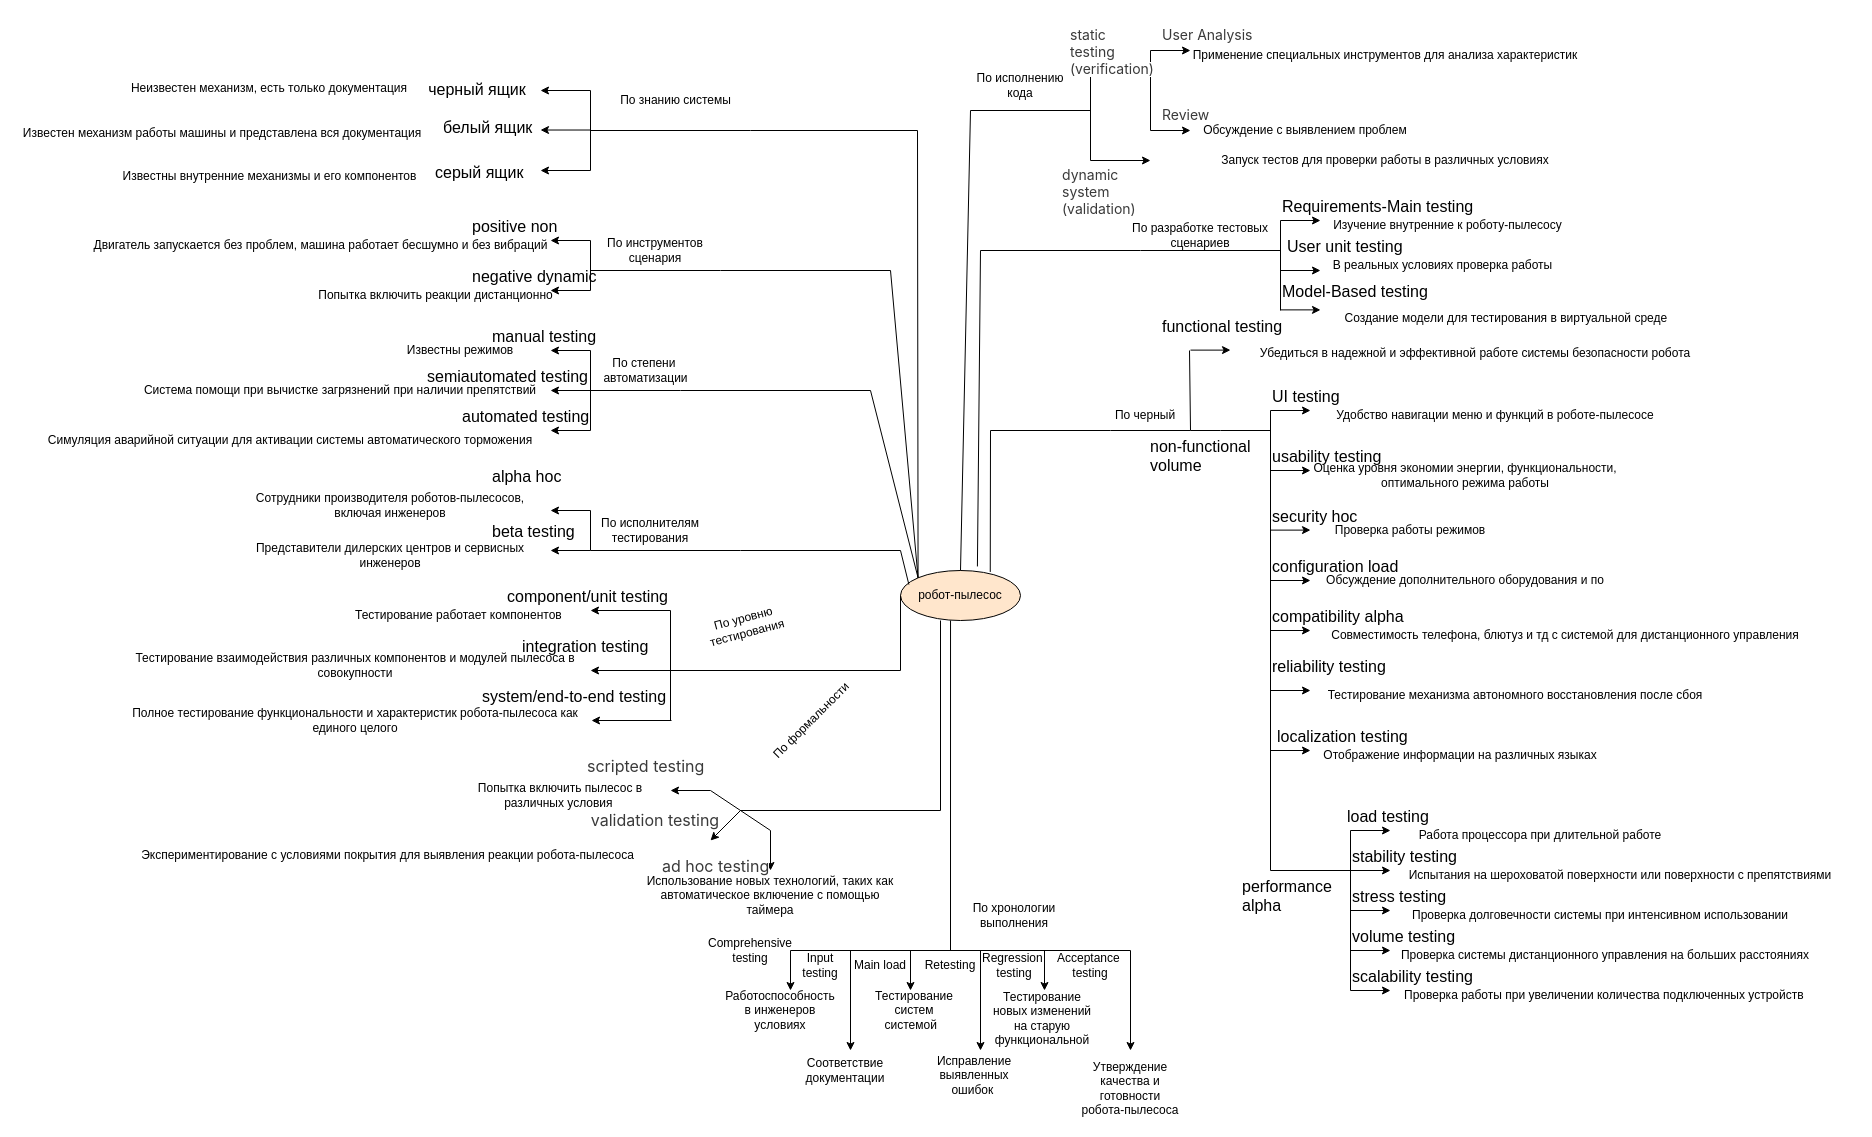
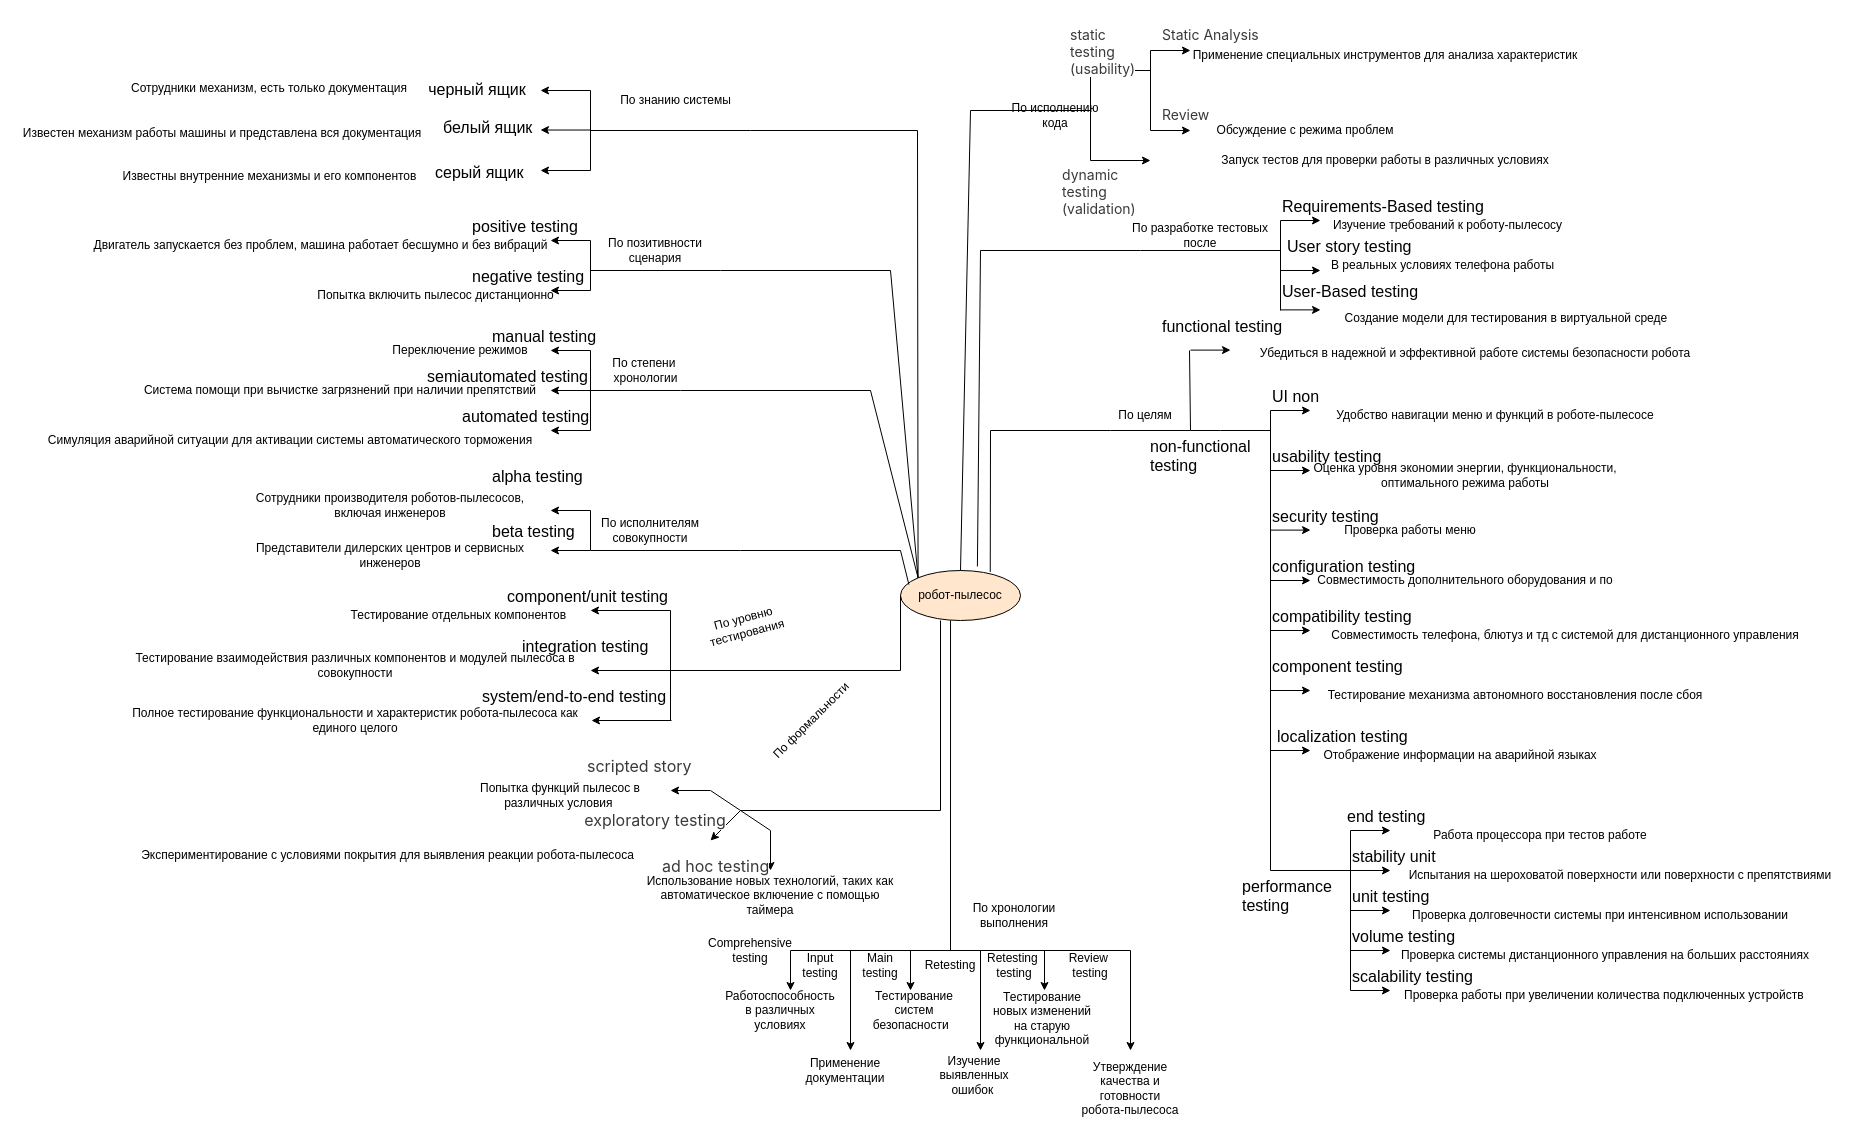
node "User Analysis": label "User Analysis" -> "Static Analysis"
node "static testing (verification)": label "static testing (verification)" -> "static testing (usability)"
node "По исполнению кода": moved (1021, 86) -> (1056, 116)
node "Неизвестен механизм, есть только документация": label "Неизвестен механизм, есть только документация" -> "Сотрудники механизм, есть только документация"
node "Обсуждение с выявлением проблем": label "Обсуждение с выявлением проблем" -> "Обсуждение с режима проблем"
node "dynamic system (validation)": label "dynamic system (validation)" -> "dynamic testing (validation)"
node "Requirements-Main testing": label "Requirements-Main testing" -> "Requirements-Based testing"
node "positive non": label "positive non" -> "positive testing"
node "Изучение внутренние к роботу-пылесосу": label "Изучение внутренние к роботу-пылесосу" -> "Изучение требований к роботу-пылесосу"
node "По разработке тестовых сценариев": label "По разработке тестовых сценариев" -> "По разработке тестовых после"
node "User unit testing": label "User unit testing" -> "User story testing"
node "По инструментов сценария": label "По инструментов сценария" -> "По позитивности сценария"
node "В реальных условиях проверка работы": label "В реальных условиях проверка работы" -> "В реальных условиях телефона работы"
node "negative dynamic": label "negative dynamic" -> "negative testing"
node "Model-Based testing": label "Model-Based testing" -> "User-Based testing"
node "Попытка включить реакции дистанционно": label "Попытка включить реакции дистанционно" -> "Попытка включить пылесос дистанционно"
node "Известны режимов": label "Известны режимов" -> "Переключение режимов"
node "По степени автоматизации": label "По степени автоматизации" -> "По степени хронологии"
node "UI testing": label "UI testing" -> "UI non"
node "По черный": label "По черный" -> "По целям"
node "non-functional volume": label "non-functional volume" -> "non-functional testing"
node "alpha hoc": label "alpha hoc" -> "alpha testing"
node "security hoc": label "security hoc" -> "security testing"
node "По исполнителям тестирования": label "По исполнителям тестирования" -> "По исполнителям совокупности"
node "Проверка работы режимов": label "Проверка работы режимов" -> "Проверка работы меню"
node "configuration load": label "configuration load" -> "configuration testing"
node "Обсуждение дополнительного оборудования и по": label "Обсуждение дополнительного оборудования и по" -> "Совместимость дополнительного оборудования и по"
node "compatibility alpha": label "compatibility alpha" -> "compatibility testing"
node "Тестирование работает компонентов": label "Тестирование работает компонентов" -> "Тестирование отдельных компонентов"
node "reliability testing": label "reliability testing" -> "component testing"
node "Отображение информации на различных языках": label "Отображение информации на различных языках" -> "Отображение информации на аварийной языках"
node "scripted testing": label "scripted testing" -> "scripted story"
node "Попытка включить пылесос в различных условия": label "Попытка включить пылесос в различных условия" -> "Попытка функций пылесос в различных условия"
node "load testing": label "load testing" -> "end testing"
node "validation testing": label "validation testing" -> "exploratory testing"
node "Работа процессора при длительной работе": label "Работа процессора при длительной работе" -> "Работа процессора при тестов работе"
node "stability testing": label "stability testing" -> "stability unit"
node "performance alpha": label "performance alpha" -> "performance testing"
node "stress testing": label "stress testing" -> "unit testing"
node "Main load": label "Main load" -> "Main testing"
node "Regression testing": label "Regression testing" -> "Retesting testing"
node "Acceptance testing": label "Acceptance testing" -> "Review testing"
node "Работоспособность в инженеров условиях": label "Работоспособность в инженеров условиях" -> "Работоспособность в различных условиях"
node "Тестирование систем системой": label "Тестирование систем системой" -> "Тестирование систем безопасности"
node "Соответствие документации": label "Соответствие документации" -> "Применение документации"
node "Исправление выявленных ошибок": label "Исправление выявленных ошибок" -> "Изучение выявленных ошибок"
